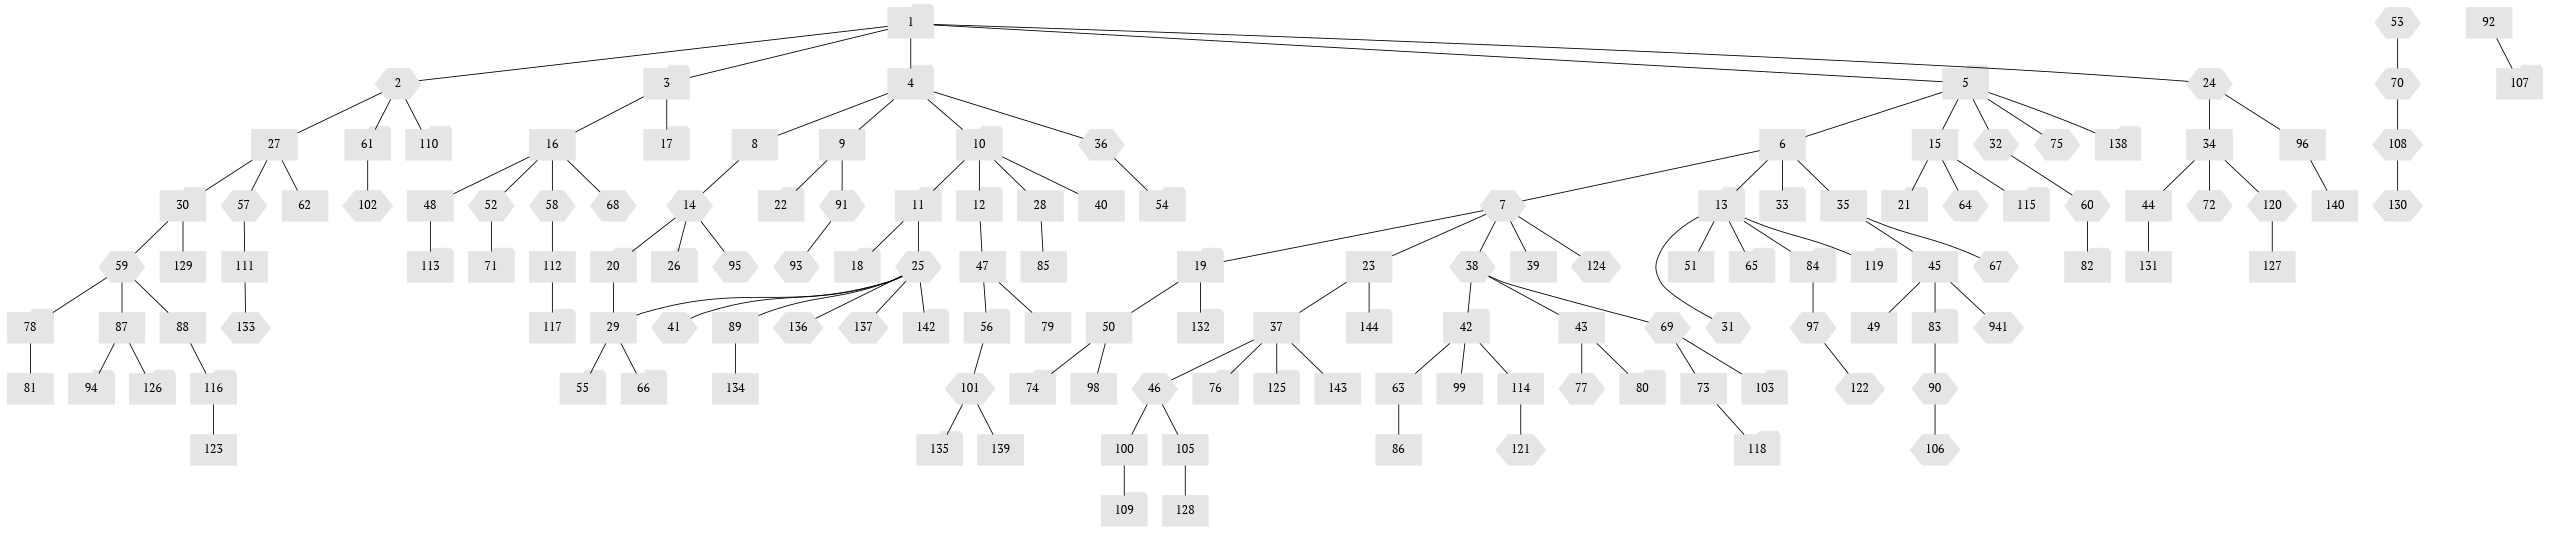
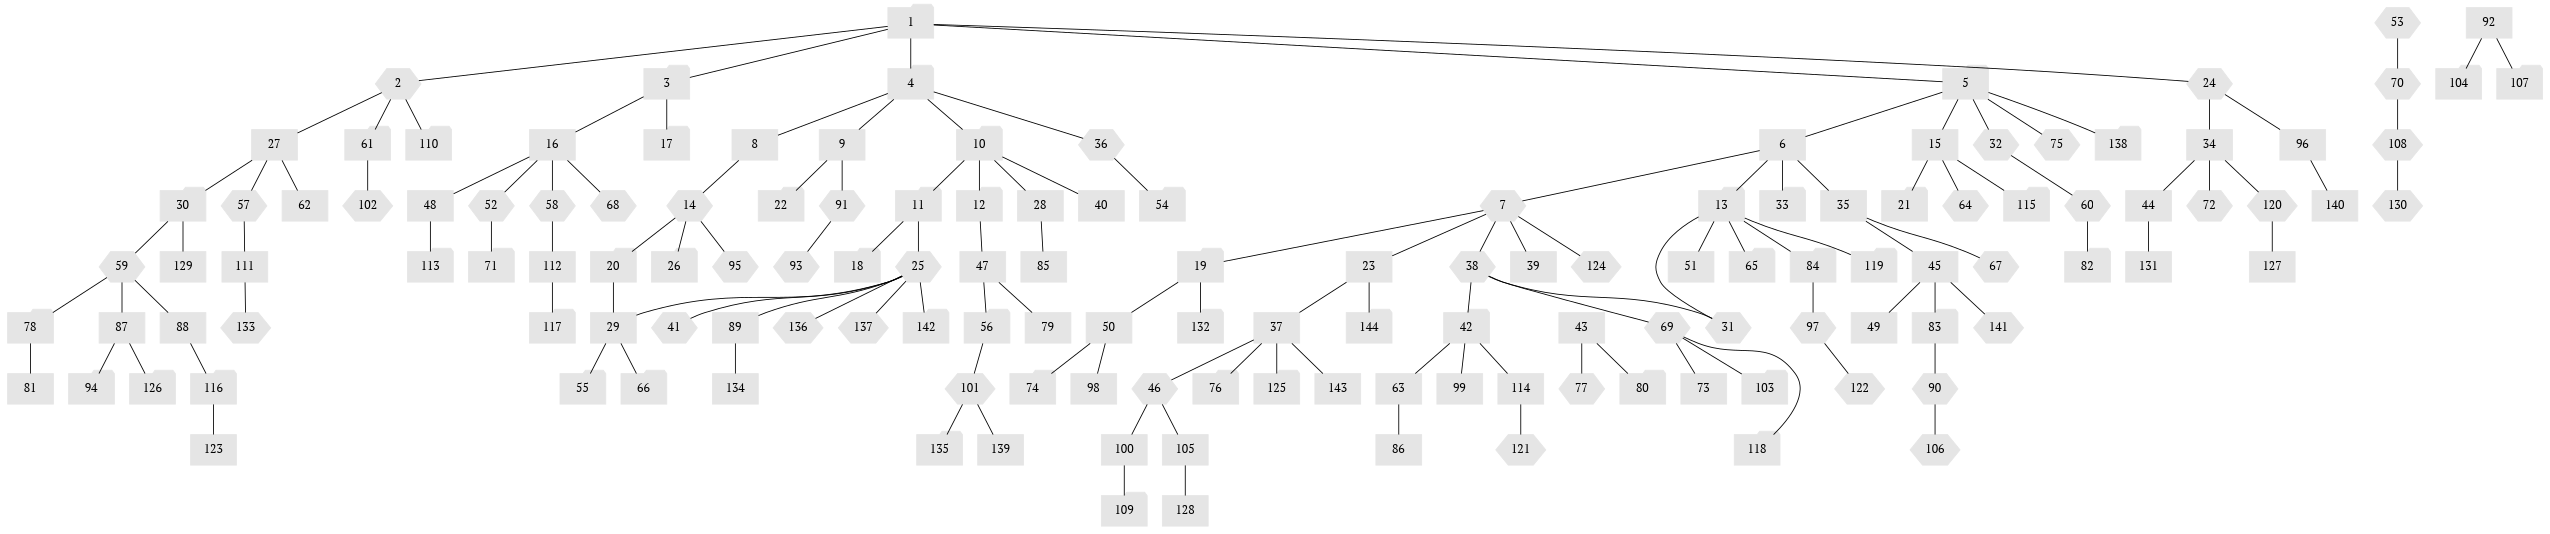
node "104": added
edge "38" -- "43": now "38" -- "31"
node "941": label "941" -> "141"
edge "73" -- "118": now "69" -- "118"
